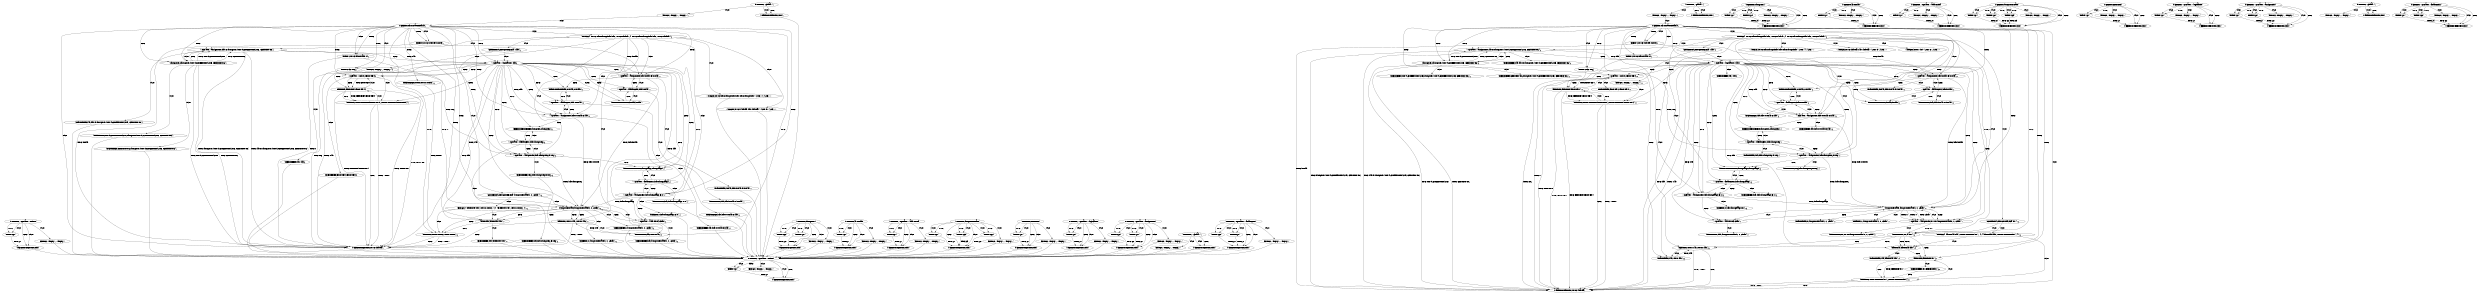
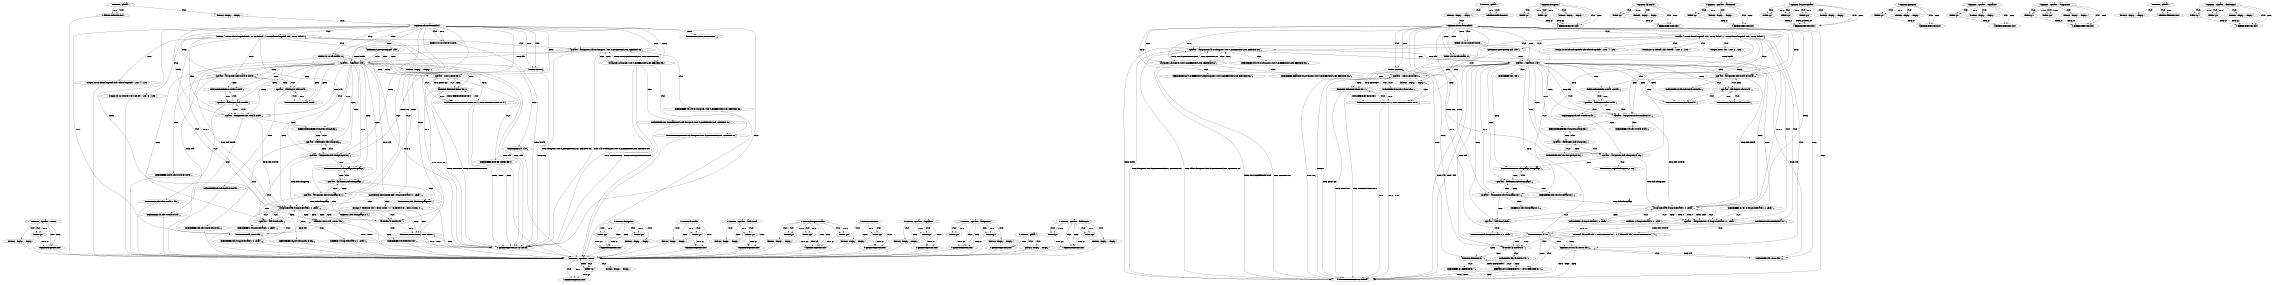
edge "(IDENTIFIER,NULL,return NULL;)" -> "(RETURN,return NULL;,return NULL;)": removed, label "DDG: NULL"
edge "(<operator>.assignment,err = dump_one_state(x, 0, &info))" -> "(IDENTIFIER,err,err = dump_one_state(x, 0, &info))": reversed
edge "(CONTROL_STRUCTURE,IF,if (err))" -> "(IDENTIFIER,err,if (err))": label "AST: " -> "DDG: info.out_skb"
edge "(IDENTIFIER,err,ERR_PTR(err))" -> "(RETURN,return ERR_PTR(err);,return ERR_PTR(err);)": now "(IDENTIFIER,err,if (err))" -> "(RETURN,return ERR_PTR(err);,return ERR_PTR(err);)"
